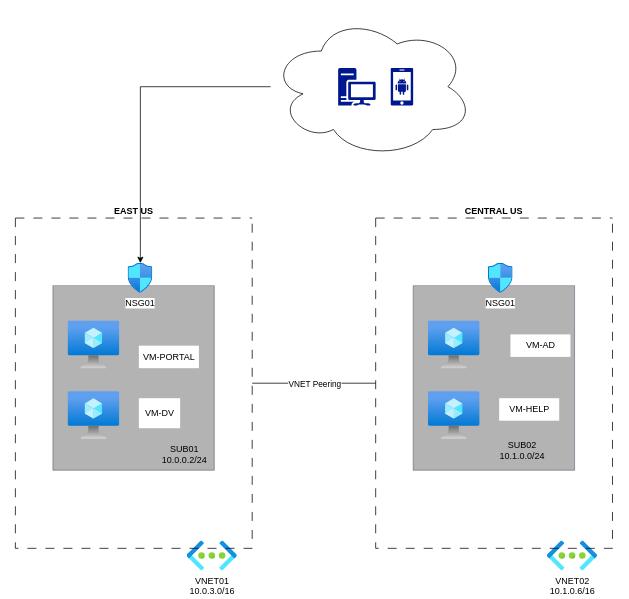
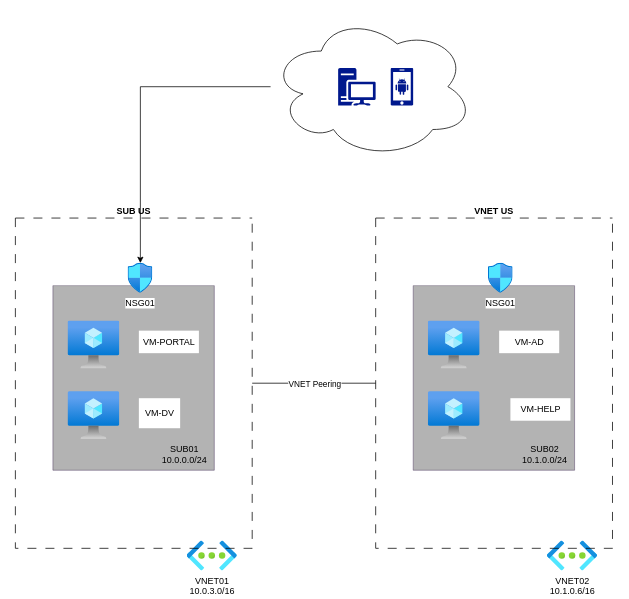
node "EAST US": label "EAST US" -> "SUB US"
node "CENTRAL US": label "CENTRAL US" -> "VNET US"
node "VM-AD": moved (540, 345) -> (529, 342)
node "VM-PORTAL": moved (169, 357) -> (169, 342)
node "VM-HELP": moved (529, 409) -> (540, 409)
node "SUB02 10.1.0.0/24": moved (522, 450) -> (544, 454)
node "SUB01 10.0.0.2/24": label "SUB01 10.0.0.2/24" -> "SUB01 10.0.0.0/24"
